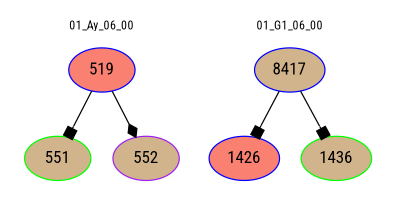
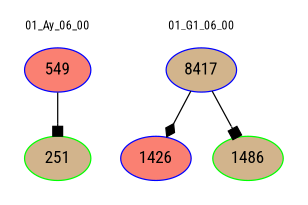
node "519": label "519" -> "549"
edge "8417" -> "1426": arrowhead box -> diamond
node "551": label "551" -> "251"
node "552": removed
node "1436": label "1436" -> "1486"
